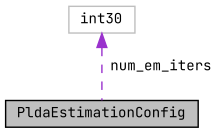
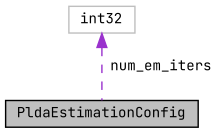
node "int30": label "int30" -> "int32"
